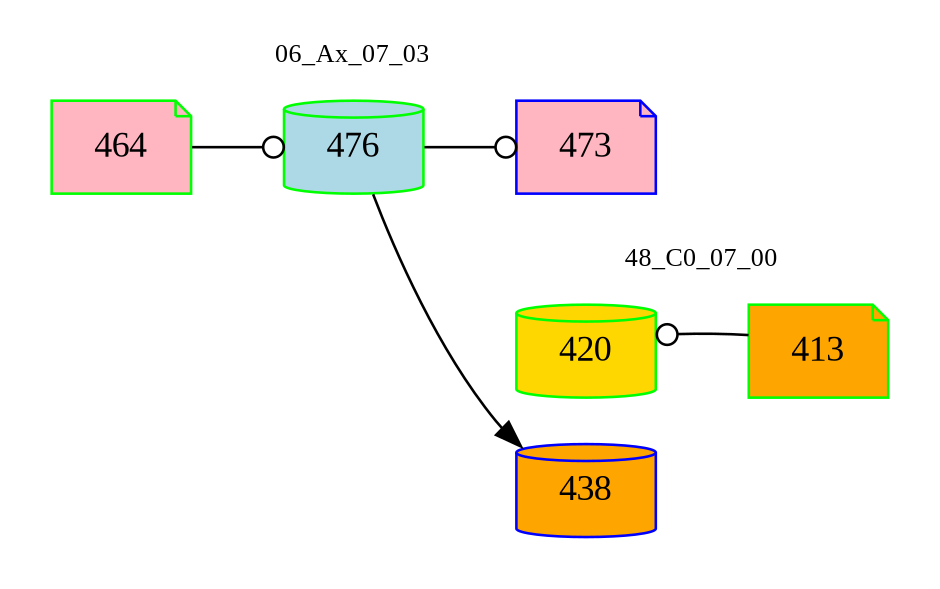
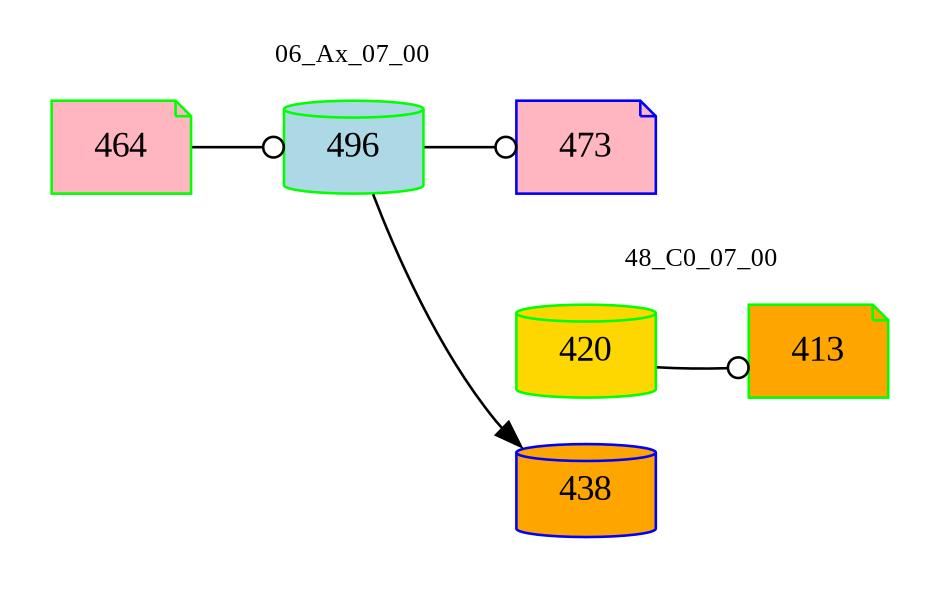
cluster "06_Ax_07_03": label "06_Ax_07_03" -> "06_Ax_07_00"
node "476": label "476" -> "496"
edge "413" -> "420": reversed
